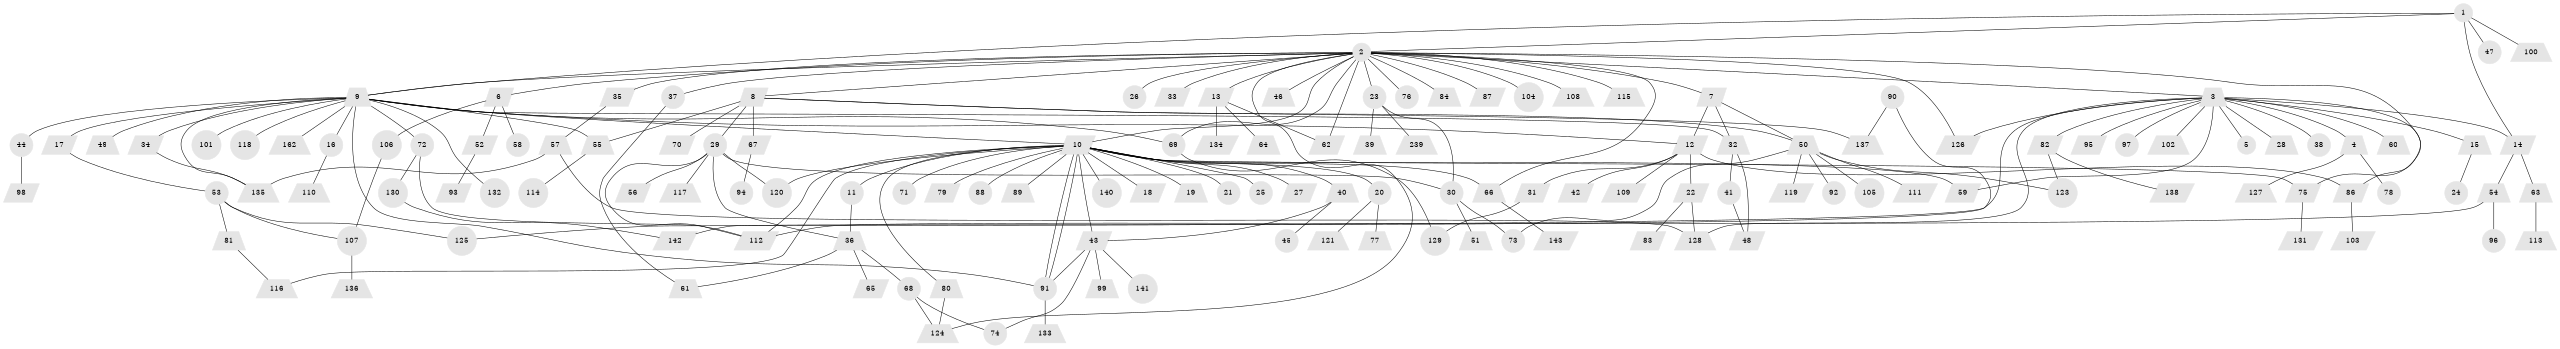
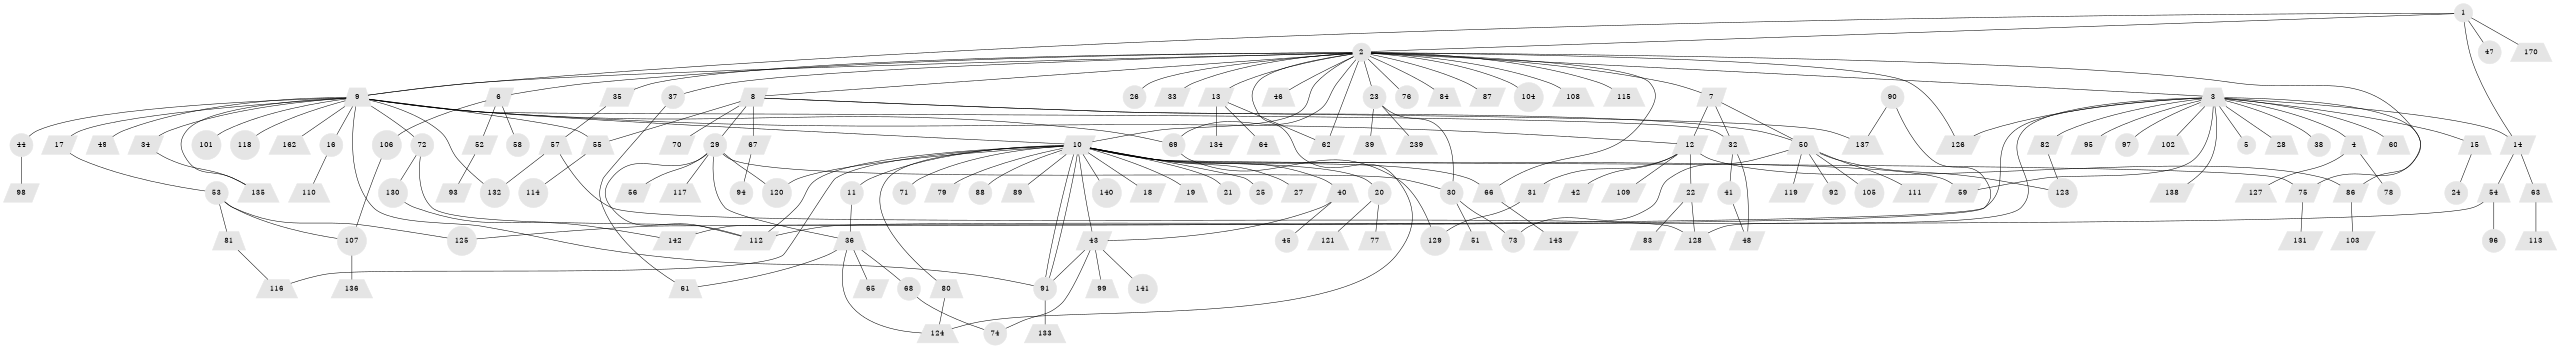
node "100": label "100" -> "170"
edge "57" -- "135": now "57" -- "132"
edge "82" -- "138": now "3" -- "138"
edge "68" -- "124": now "36" -- "124"
